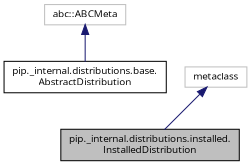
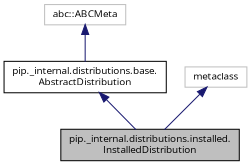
edge "pip._internal.distributions.installed. InstalledDistribution" -> "pip._internal.distributions.base. AbstractDistribution": added
